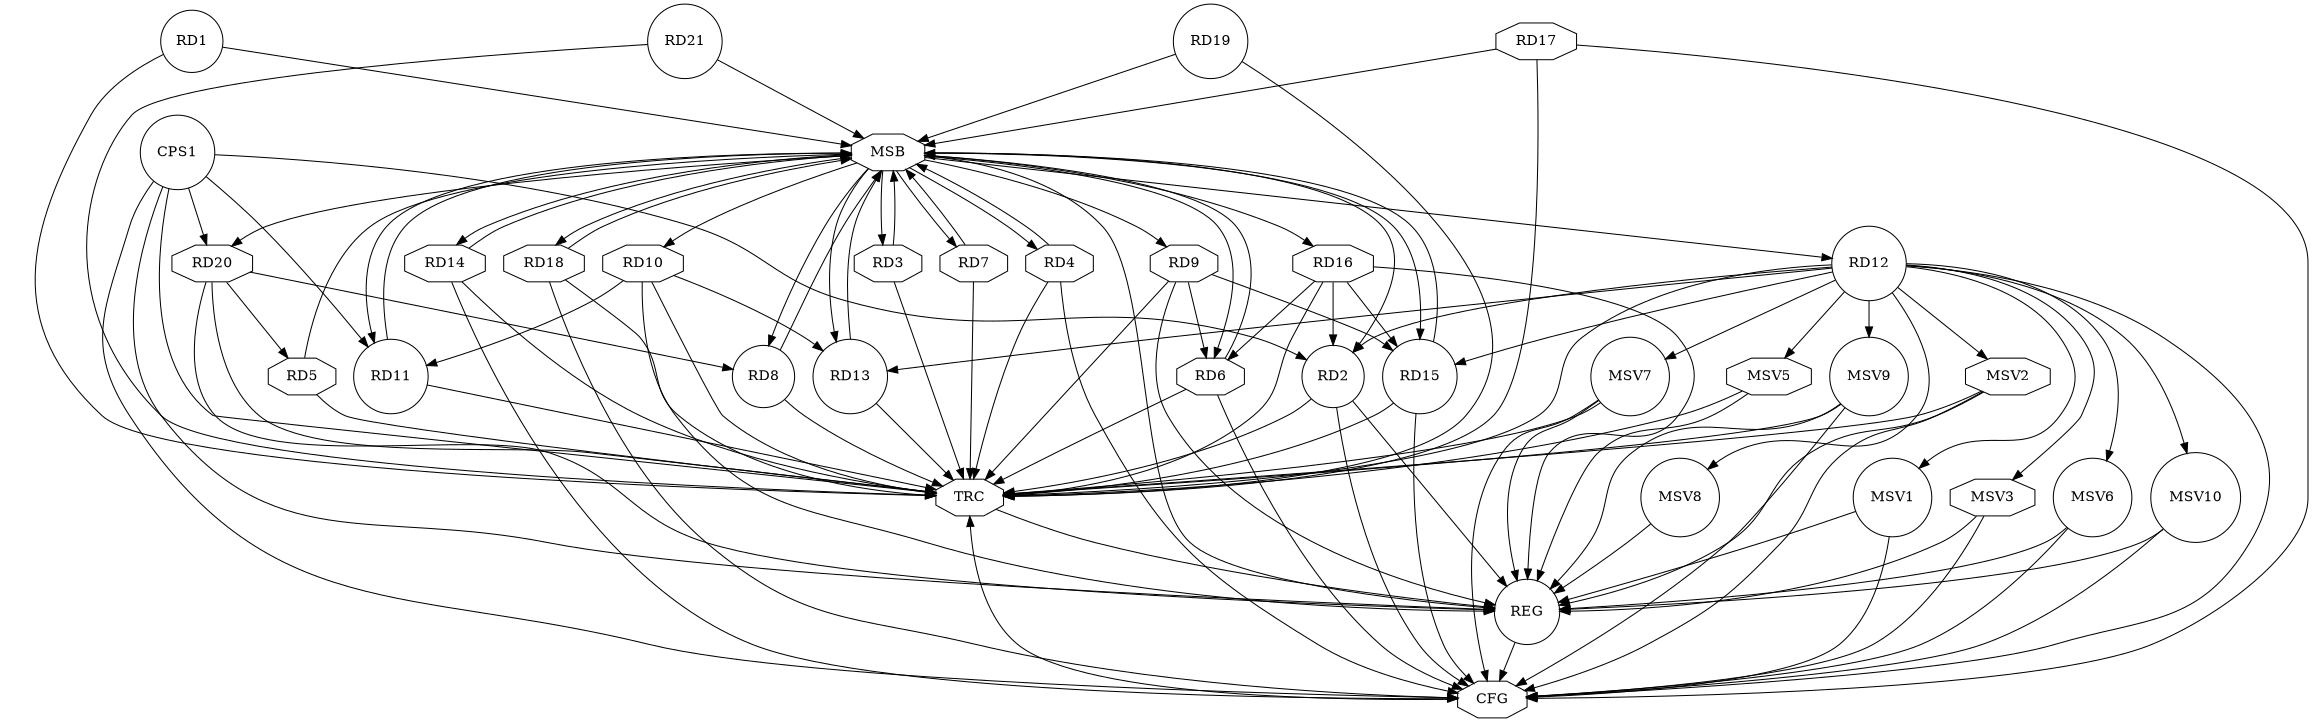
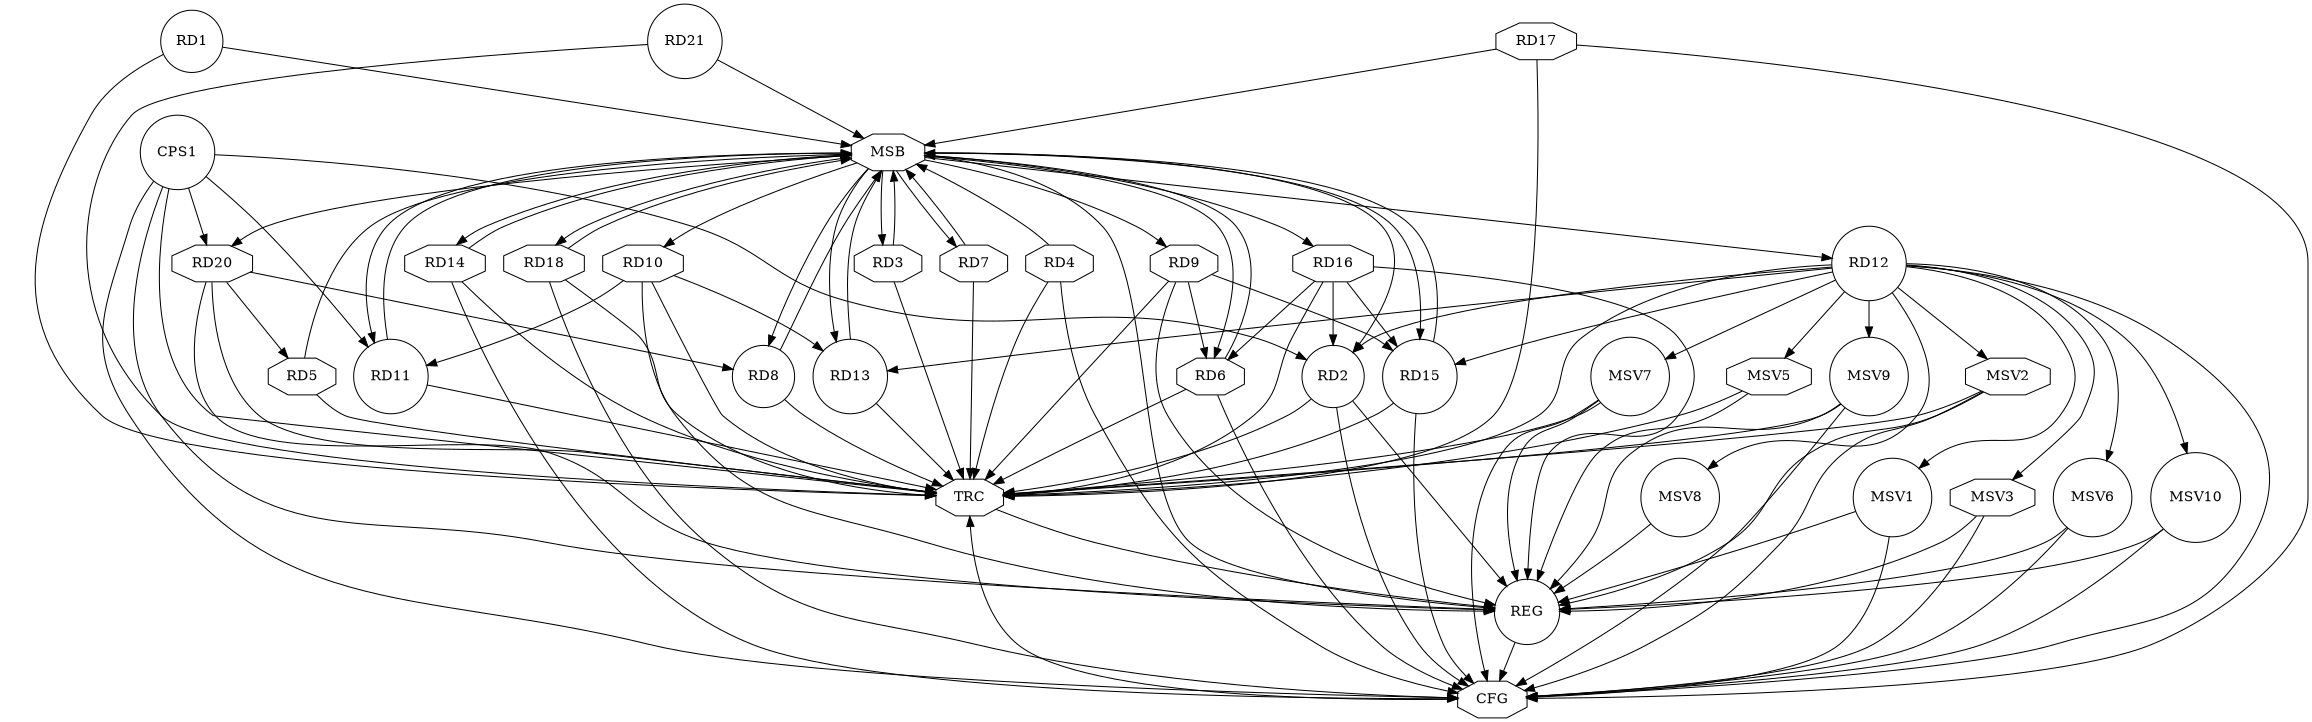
node "RD19": removed
edge "MSB" -> "RD4": removed
